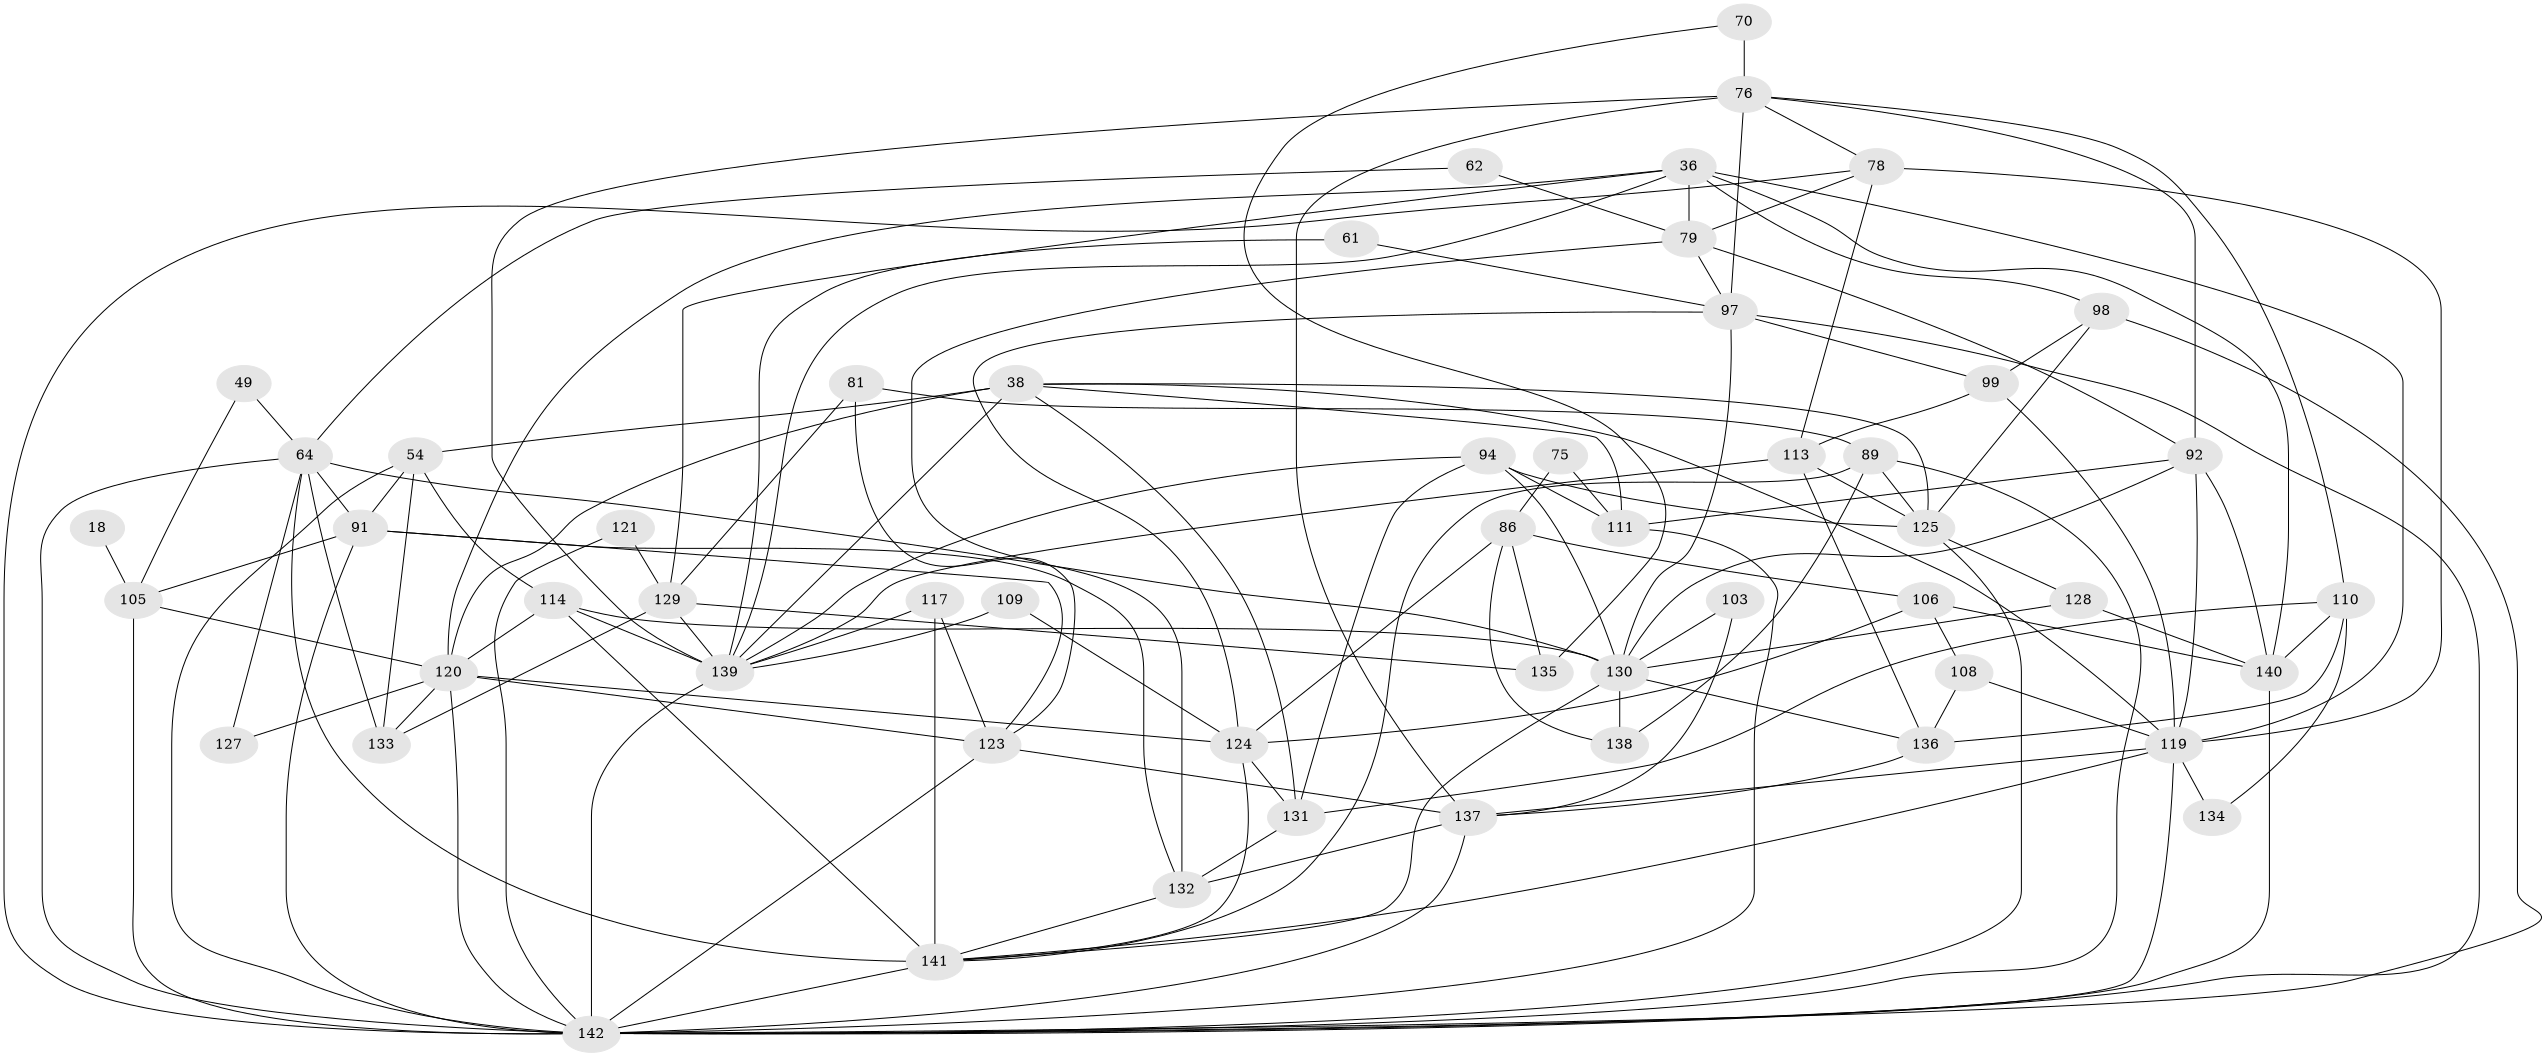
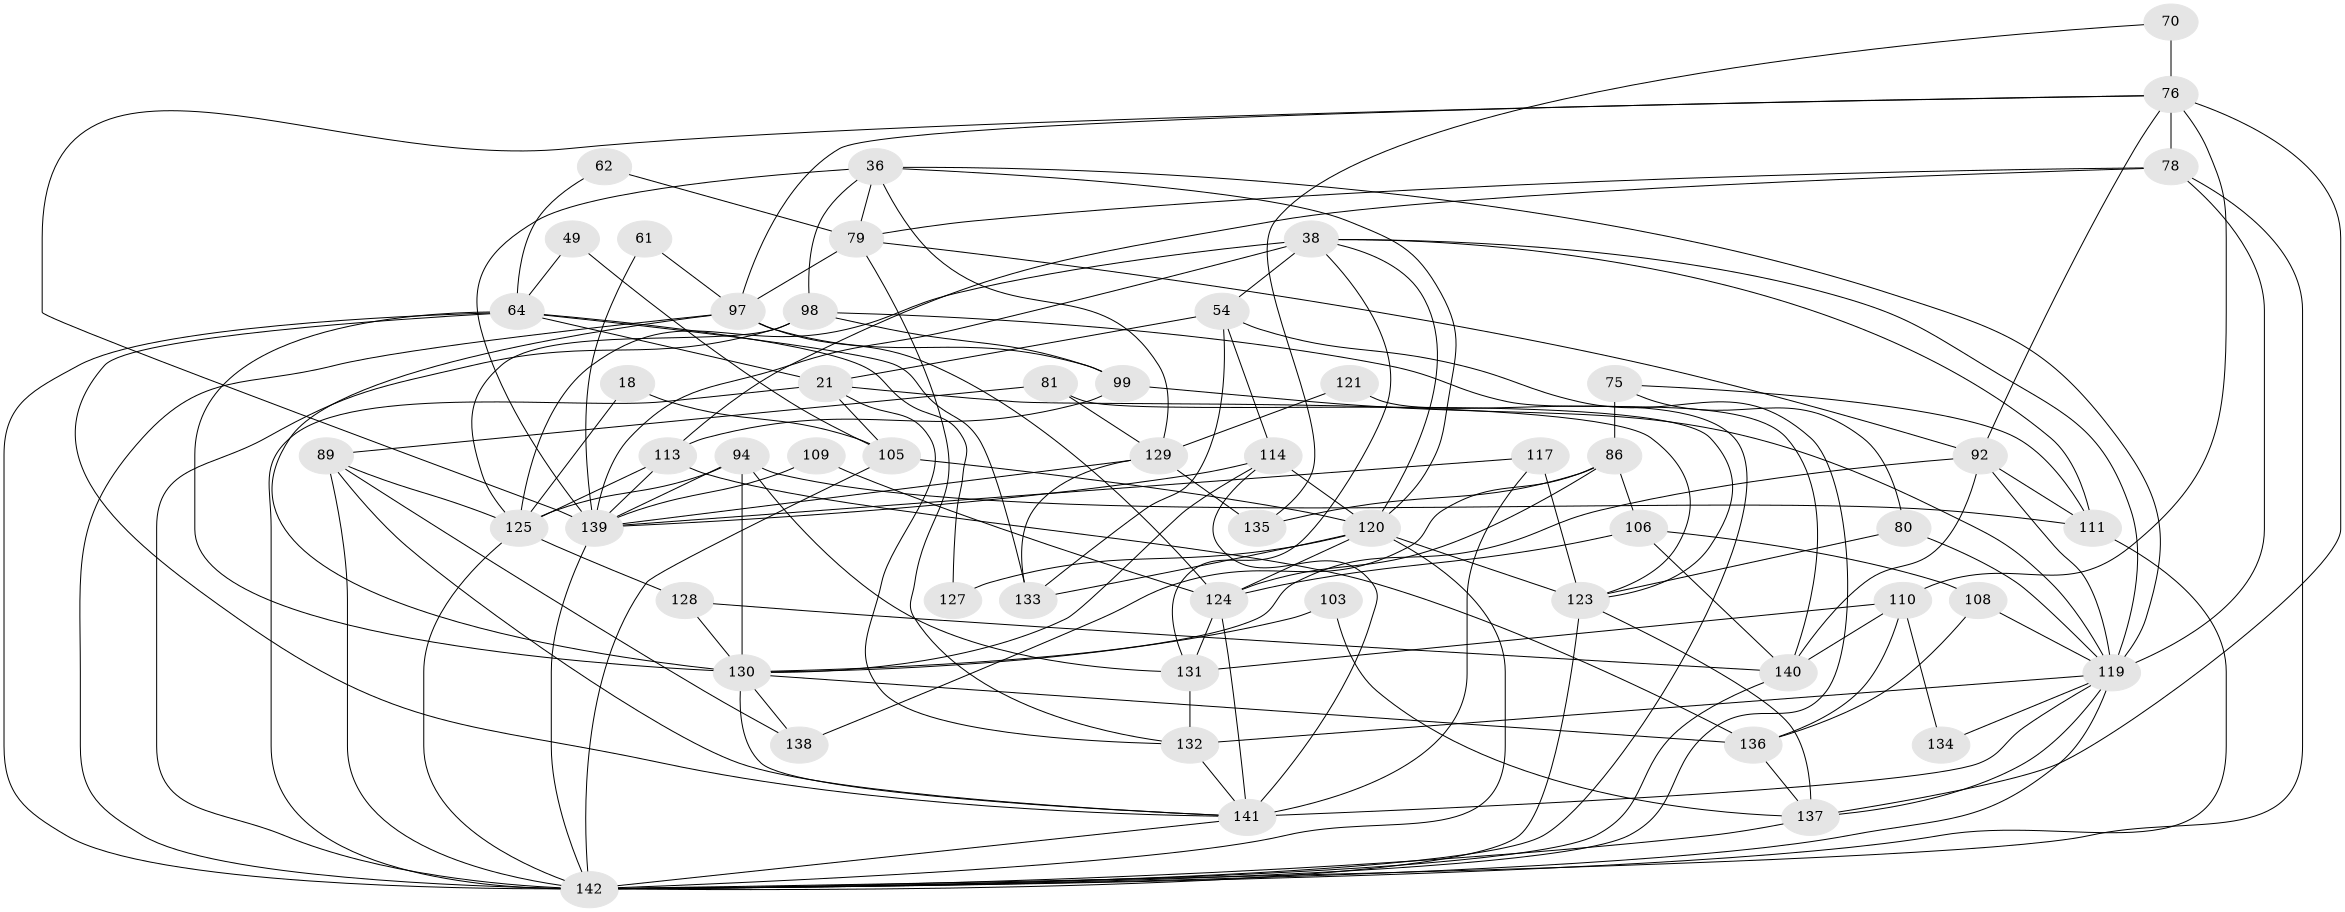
edge "36" -- "140": now "98" -- "140"
edge "18" -- "125": added
node "91": label "91" -> "21"
node "80": added
edge "137" -- "132": now "119" -- "132"
